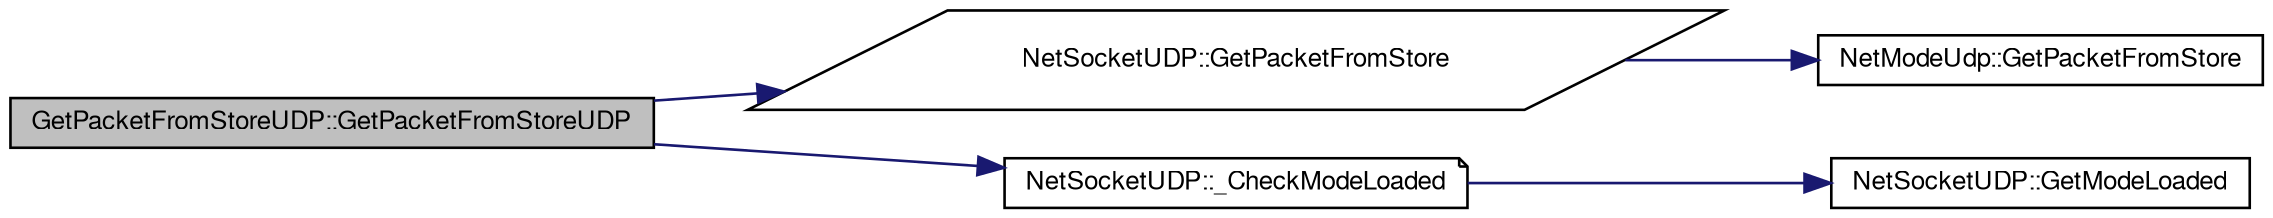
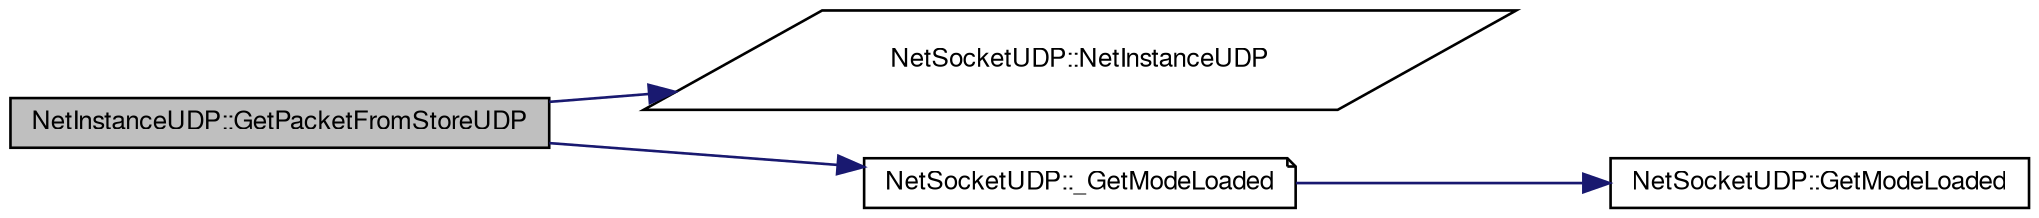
node "NetSocketUDP::GetPacketFromStore": label "NetSocketUDP::GetPacketFromStore" -> "NetSocketUDP::NetInstanceUDP"
node "NetModeUdp::GetPacketFromStore": removed
node "GetPacketFromStoreUDP::GetPacketFromStoreUDP": label "GetPacketFromStoreUDP::GetPacketFromStoreUDP" -> "NetInstanceUDP::GetPacketFromStoreUDP"
node "NetSocketUDP::_CheckModeLoaded": label "NetSocketUDP::_CheckModeLoaded" -> "NetSocketUDP::_GetModeLoaded"
